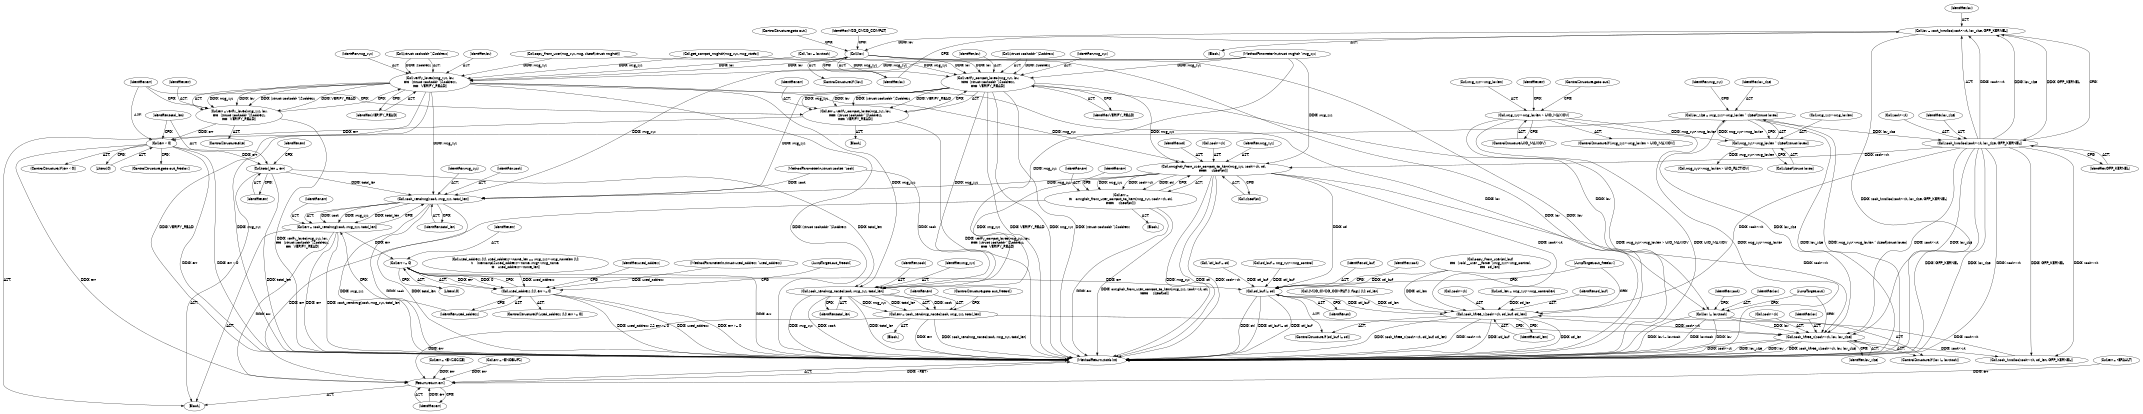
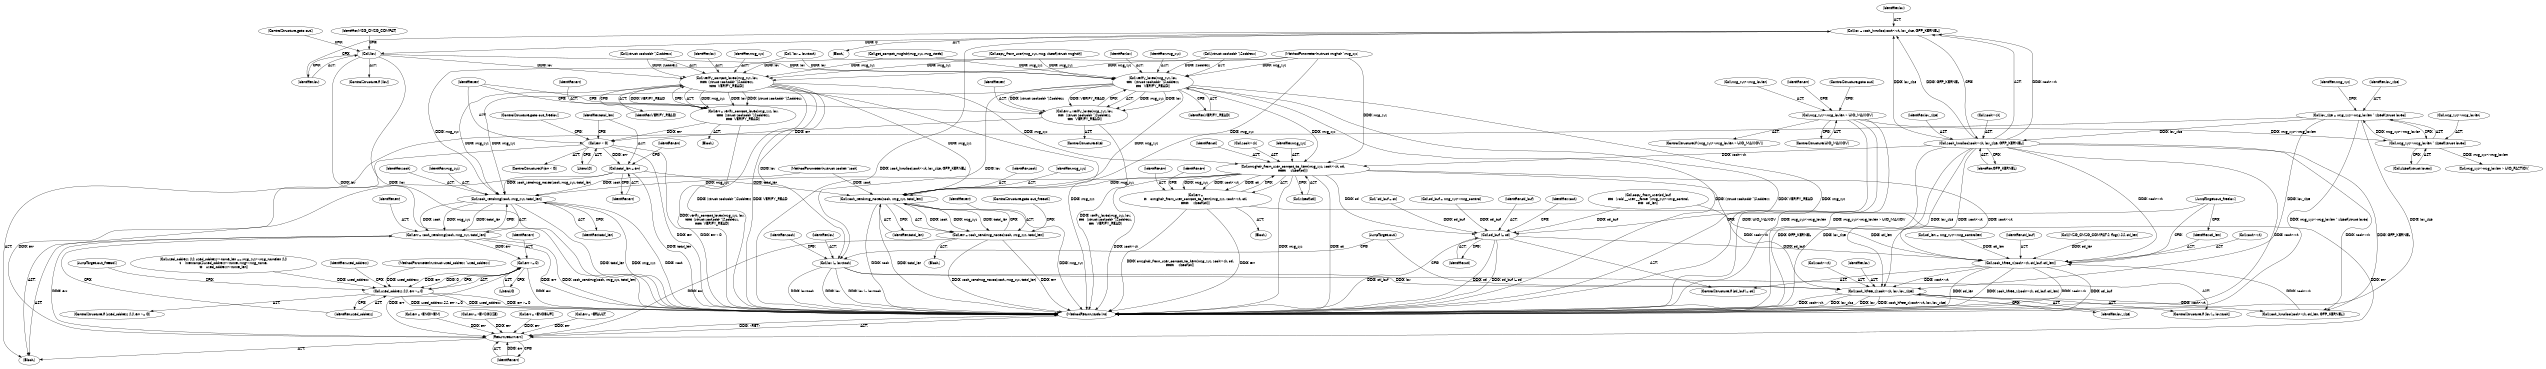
edge "(Call,iov = sock_kmalloc(sock->sk, iov_size, GFP_KERNEL))" -> "(Call,!iov)": label "DDG: iov" -> "DDG: 0"
edge "(Call,err < 0)" -> "(ControlStructure,goto out_freeiov;)": reversed
edge "(Call,total_len = err)" -> "(Call,sock_sendmsg(sock, msg_sys, total_len))": label "DDG: total_len" -> "DDG: sock_sendmsg_nosec(sock, msg_sys, total_len)"
edge "(Call,err >= 0)" -> "(Call,ctl_buf != ctl)": now "(Call,err >= 0)" -> "(Return,return err;)"
node "(Call,err = -ENOMEM)": added
edge "(Call,err = sock_sendmsg_nosec(sock, msg_sys, total_len))" -> "(Call,sock_kfree_s(sock->sk, iov, iov_size))": now "(Call,err = sock_sendmsg_nosec(sock, msg_sys, total_len))" -> "(Call,sock_sendmsg_nosec(sock, msg_sys, total_len))"
edge "(Call,sock_kfree_s(sock->sk, ctl_buf, ctl_len))" -> "(Identifier,ctl_len)": now "(JumpTarget,out_freeiov:)" -> "(Identifier,ctl_len)"
